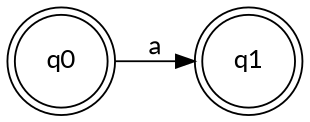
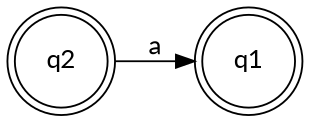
node "q0": label "q0" -> "q2"
